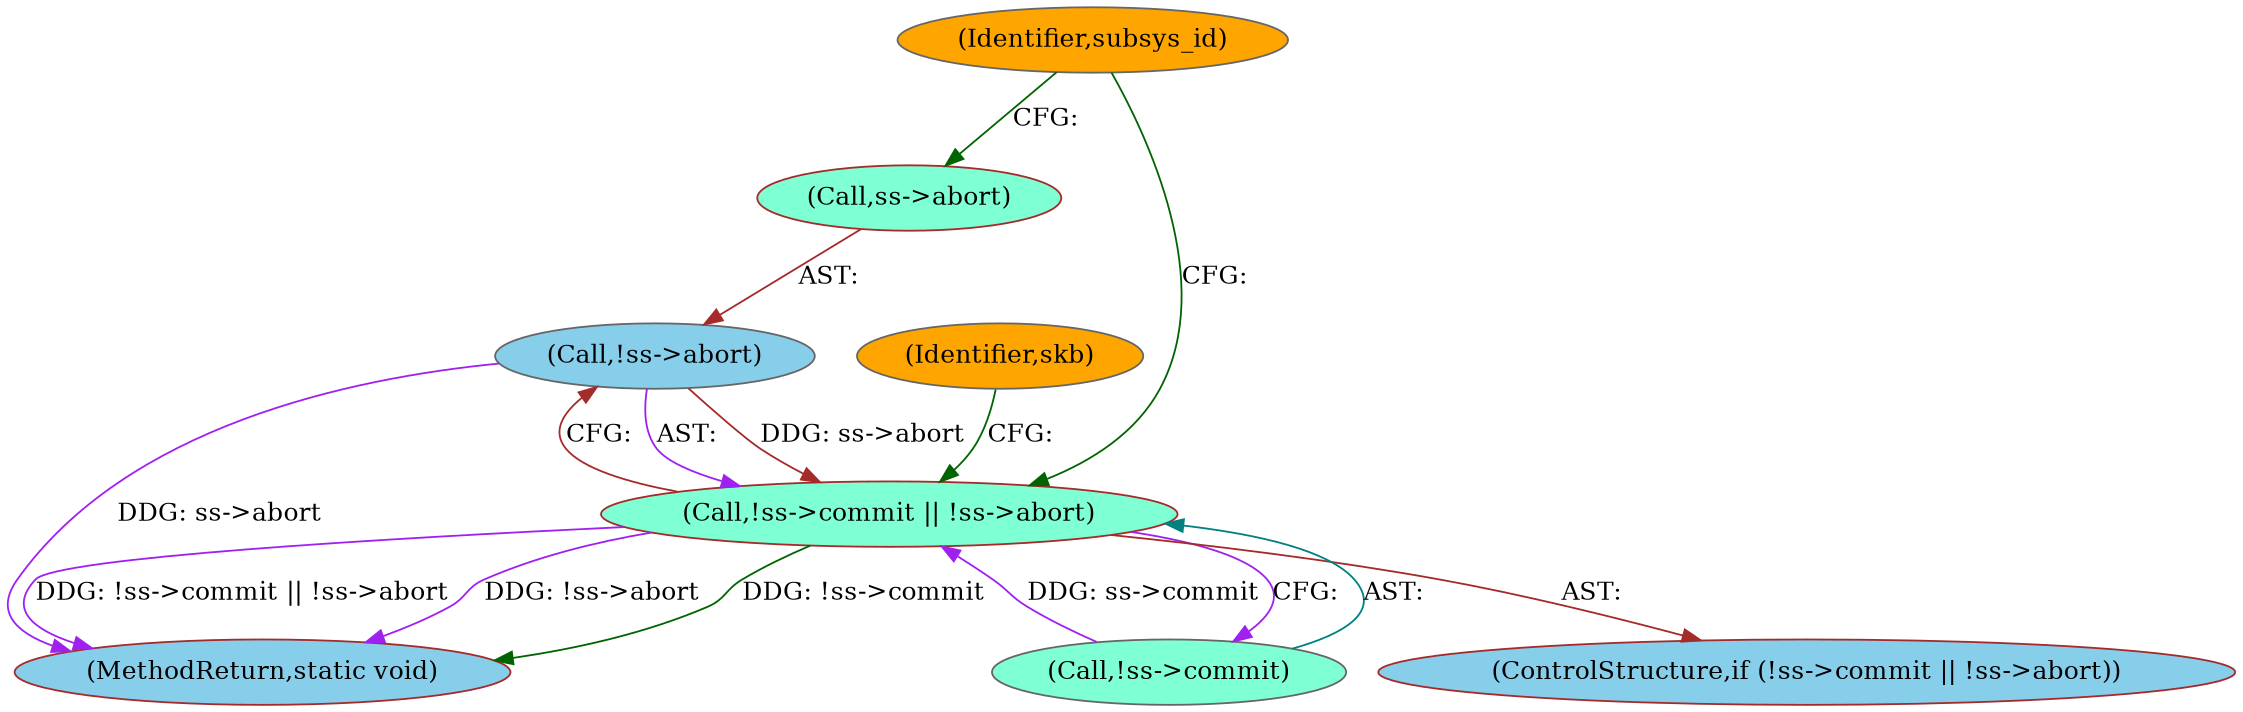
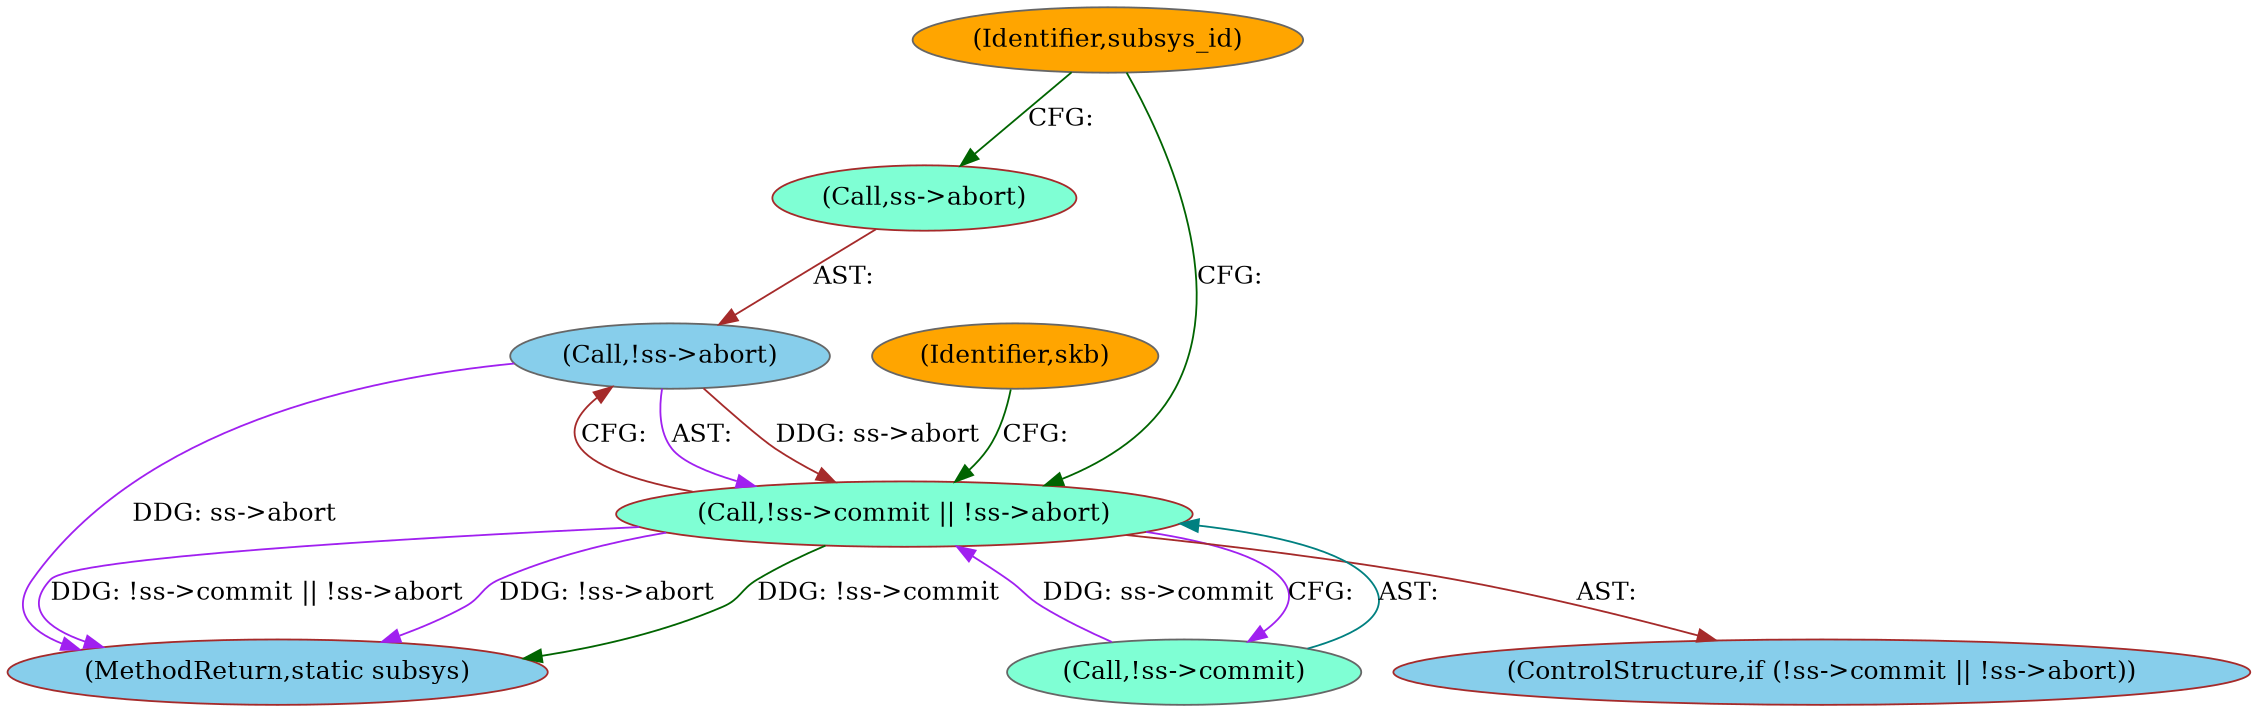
node "(MethodReturn,static void)": label "(MethodReturn,static void)" -> "(MethodReturn,static subsys)"
